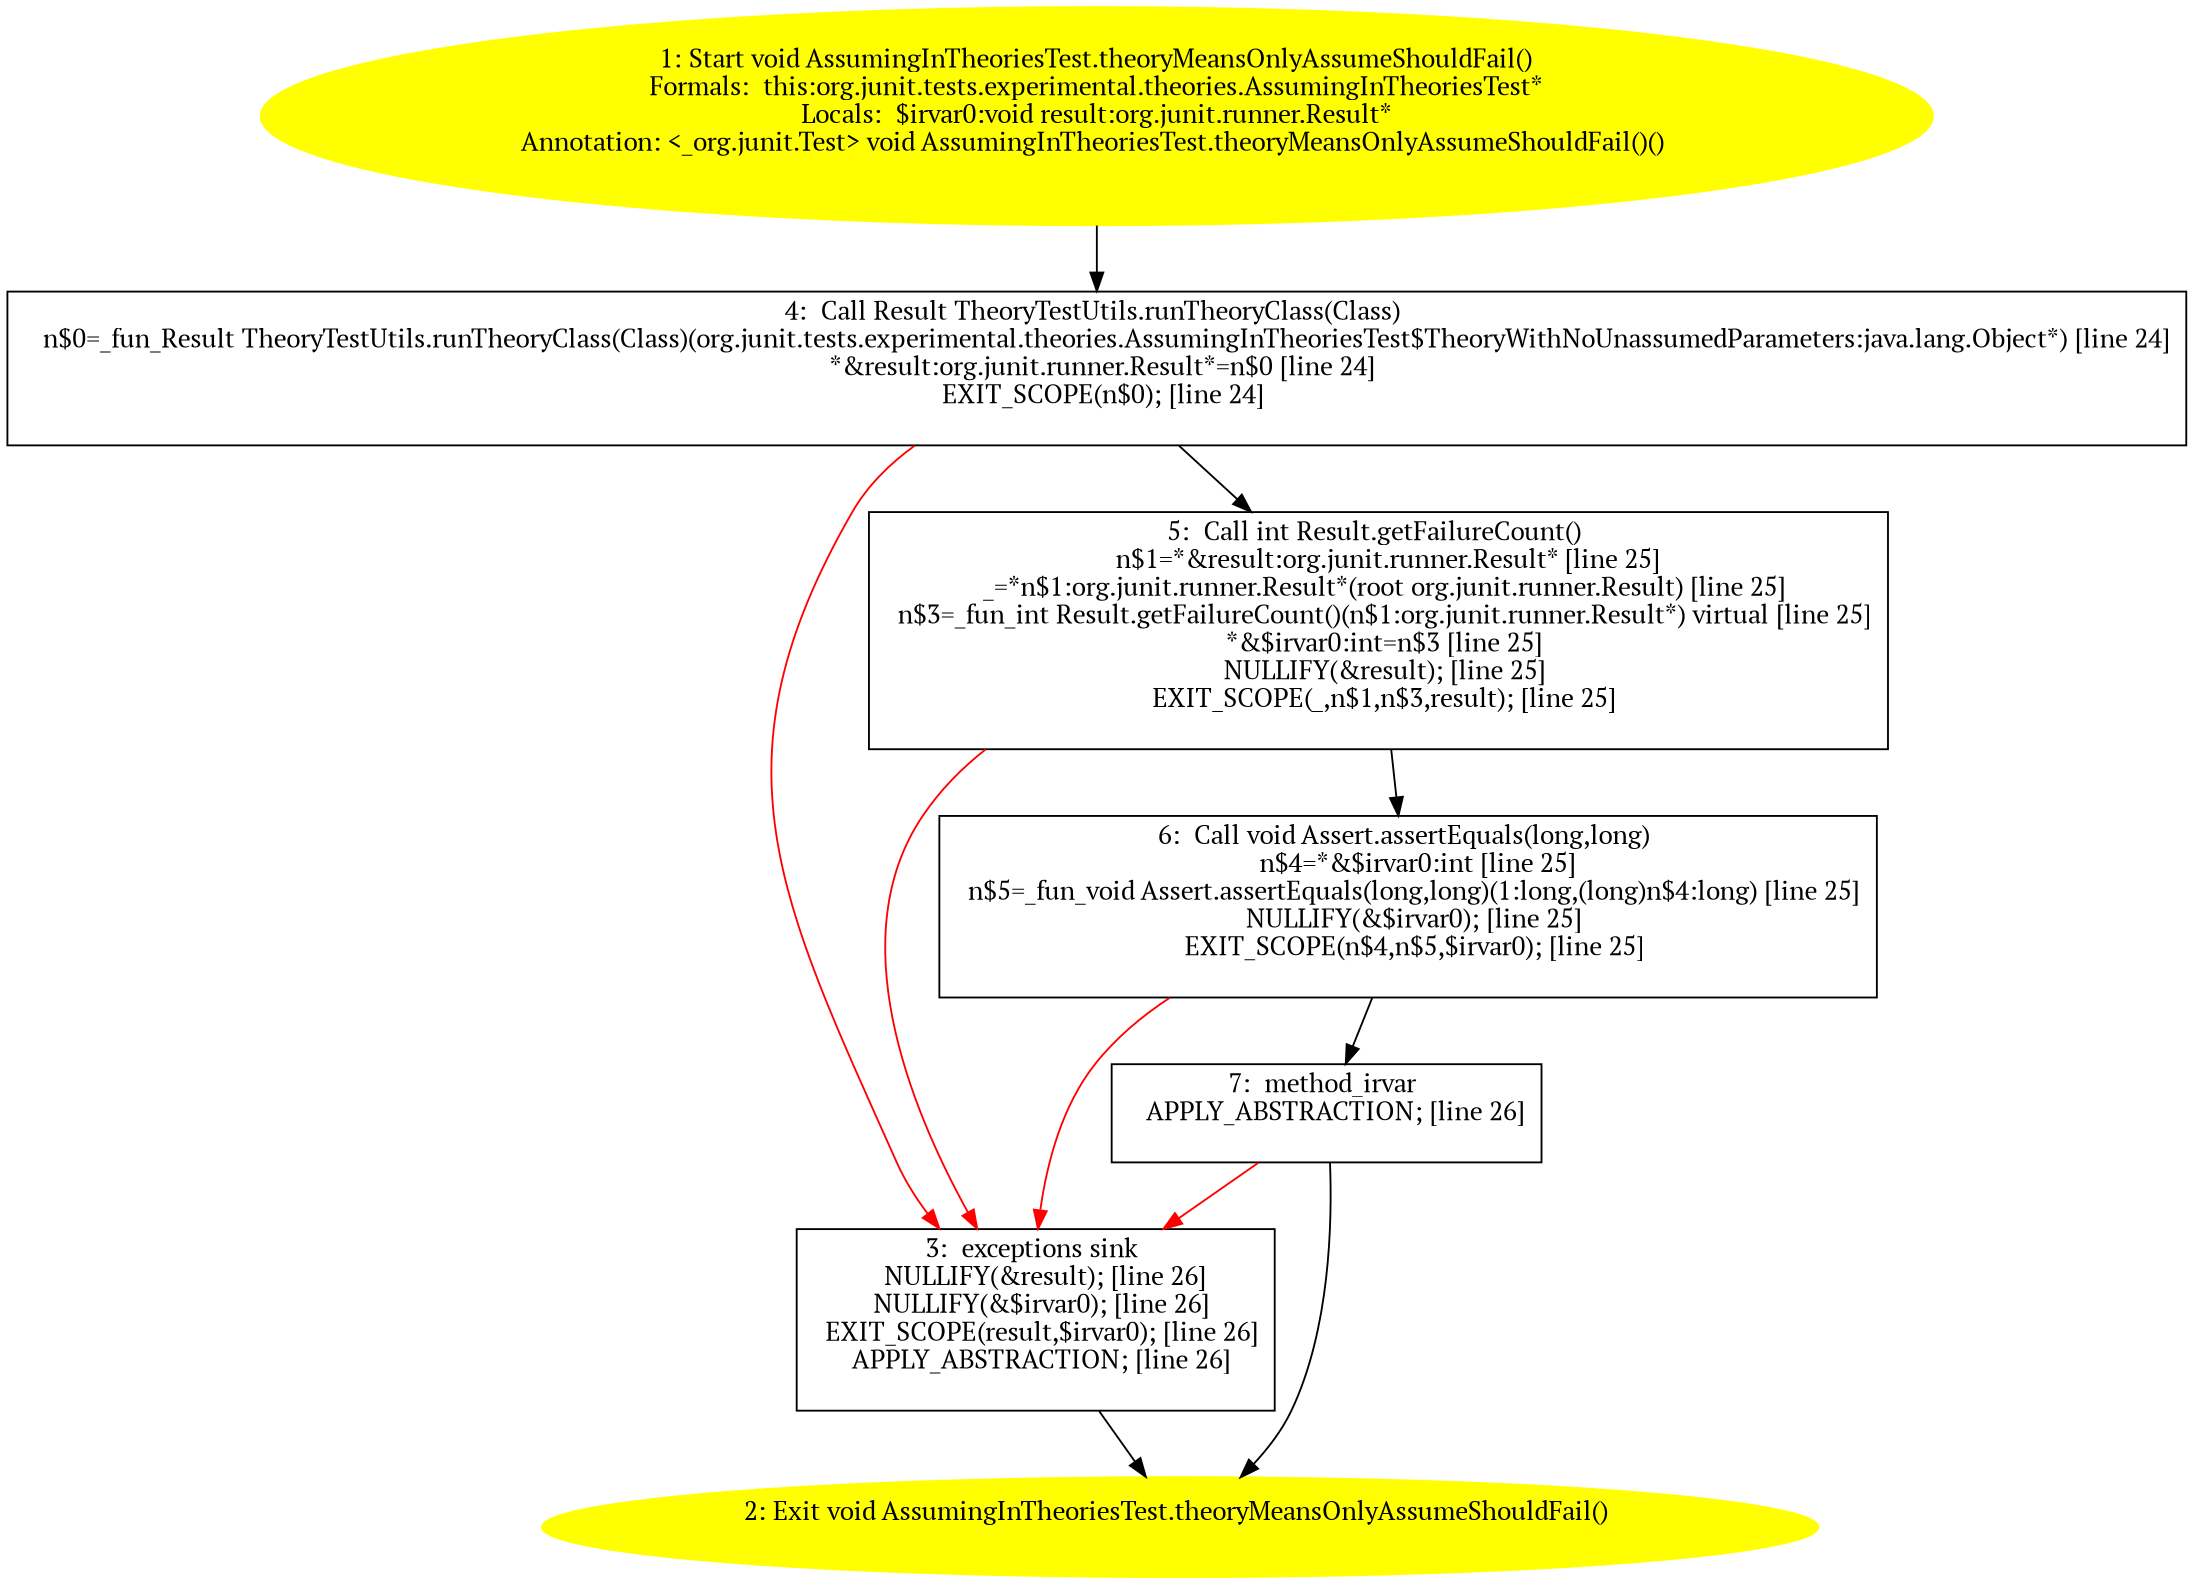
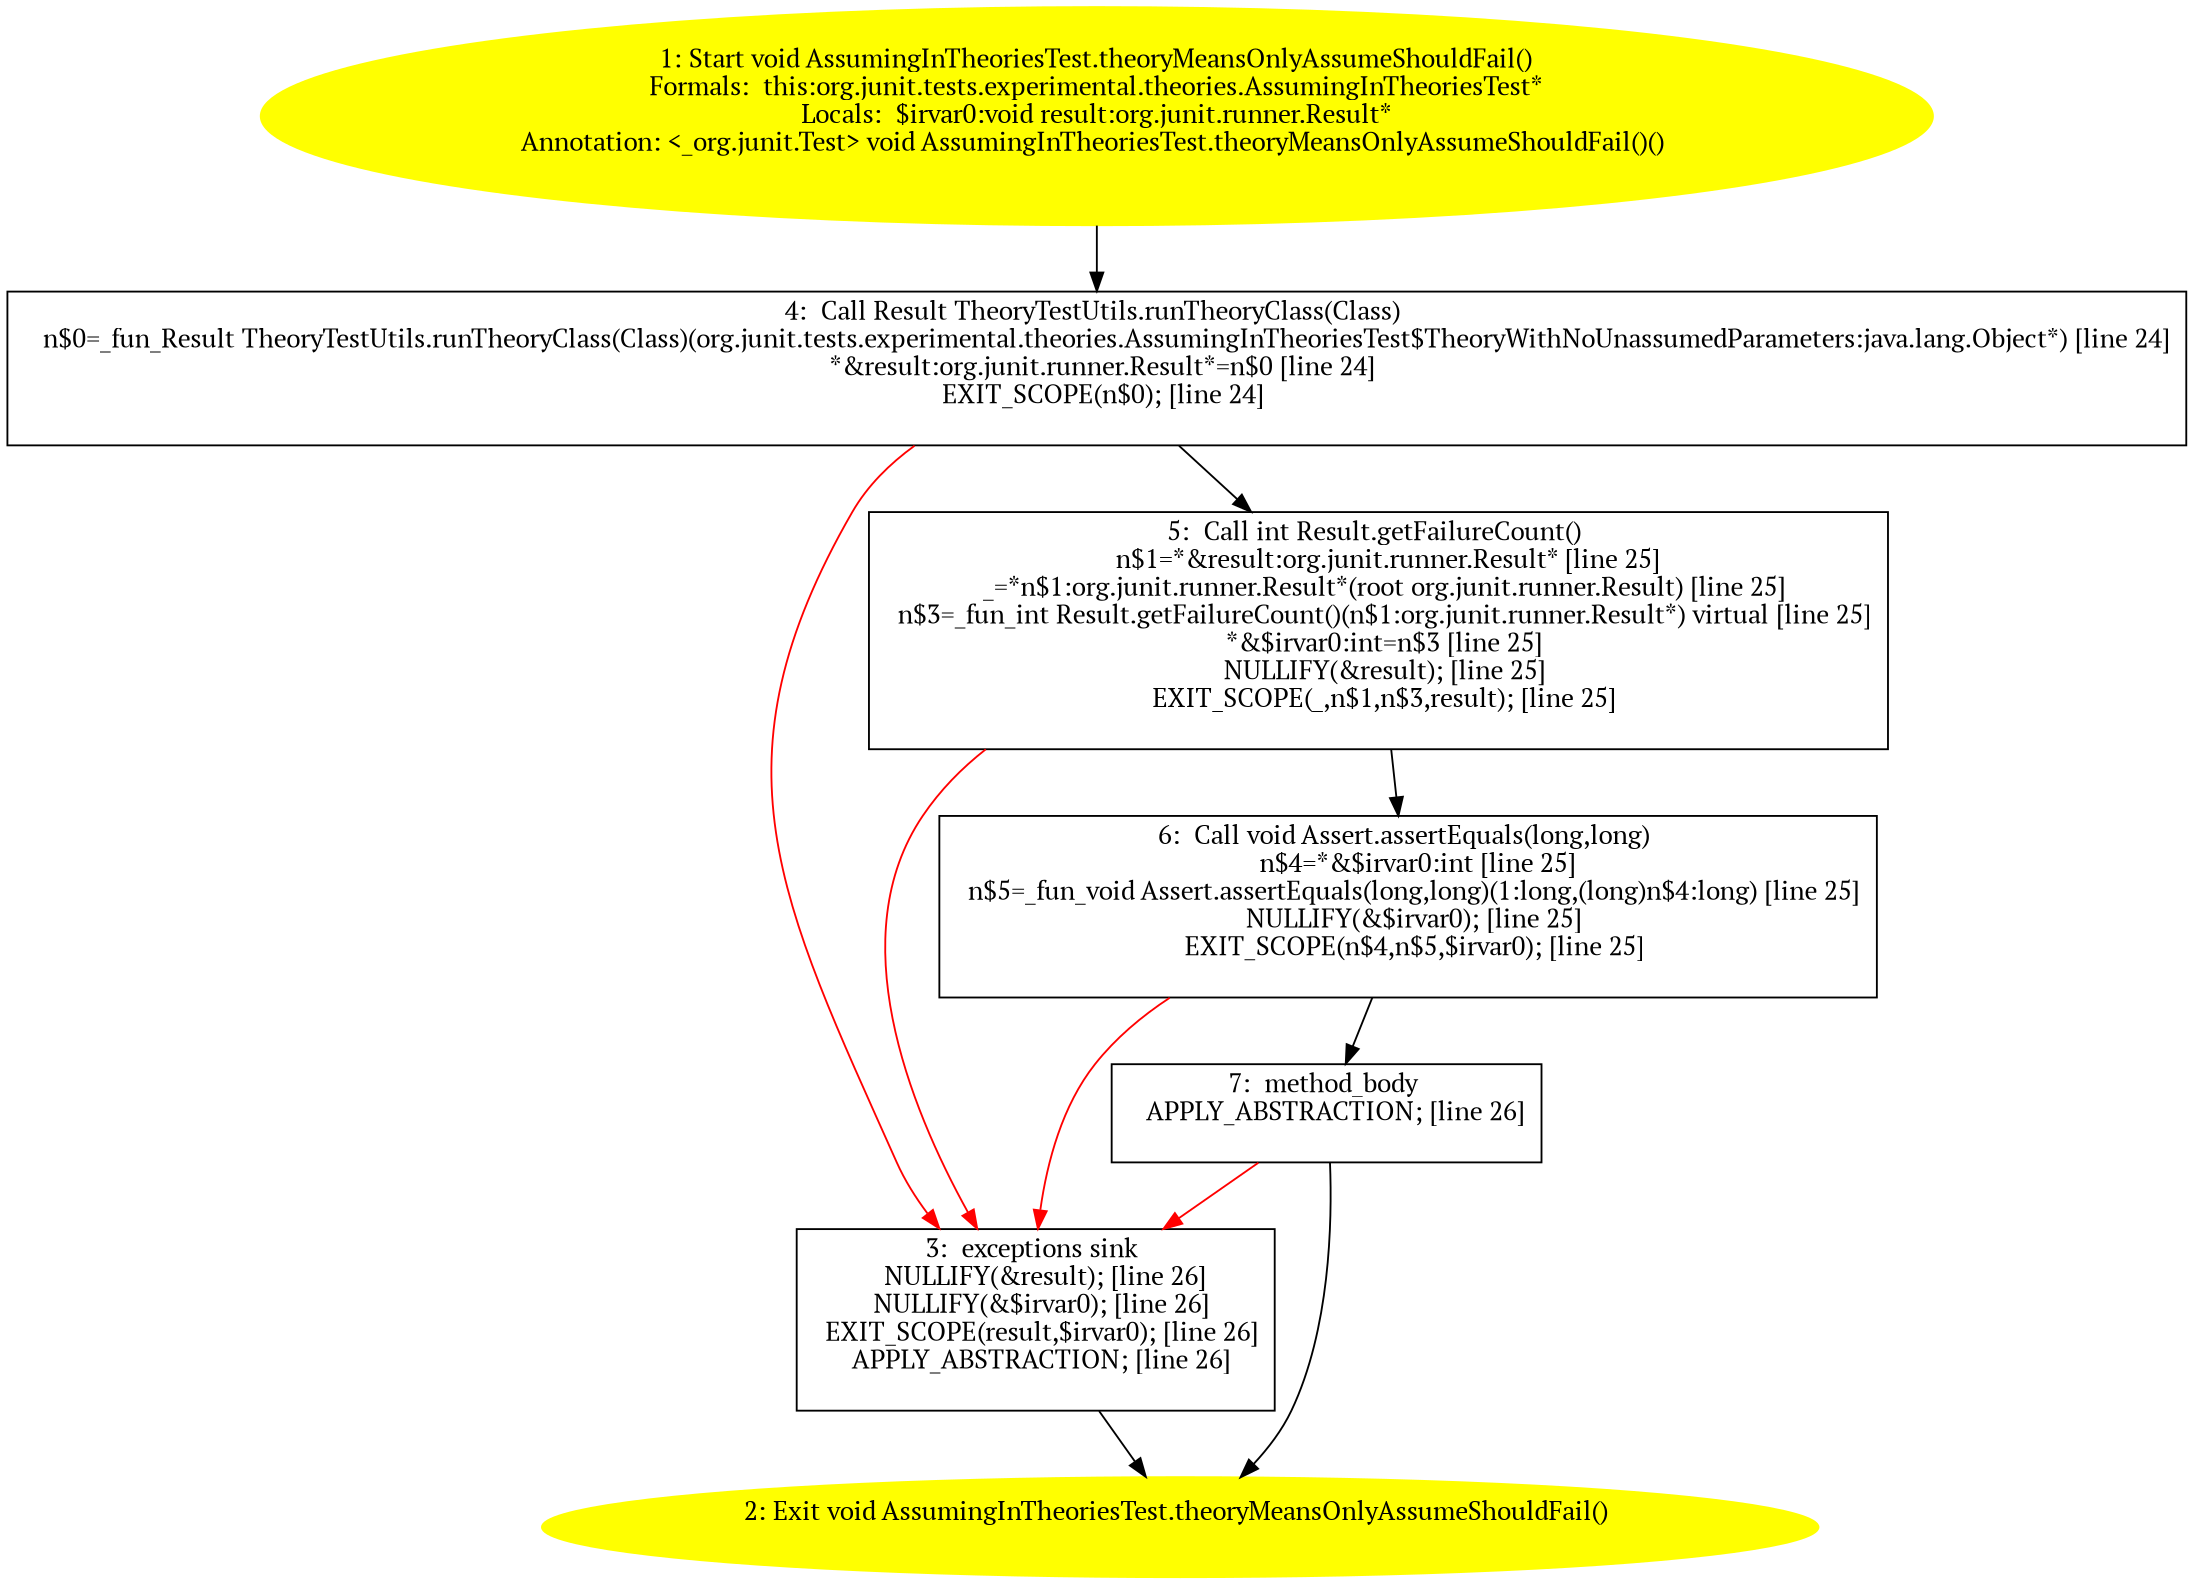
node "7:  method_irvar APPLY_ABSTRACTION; [line 26]": label "7:  method_irvar APPLY_ABSTRACTION; [line 26]" -> "7:  method_body APPLY_ABSTRACTION; [line 26]"
